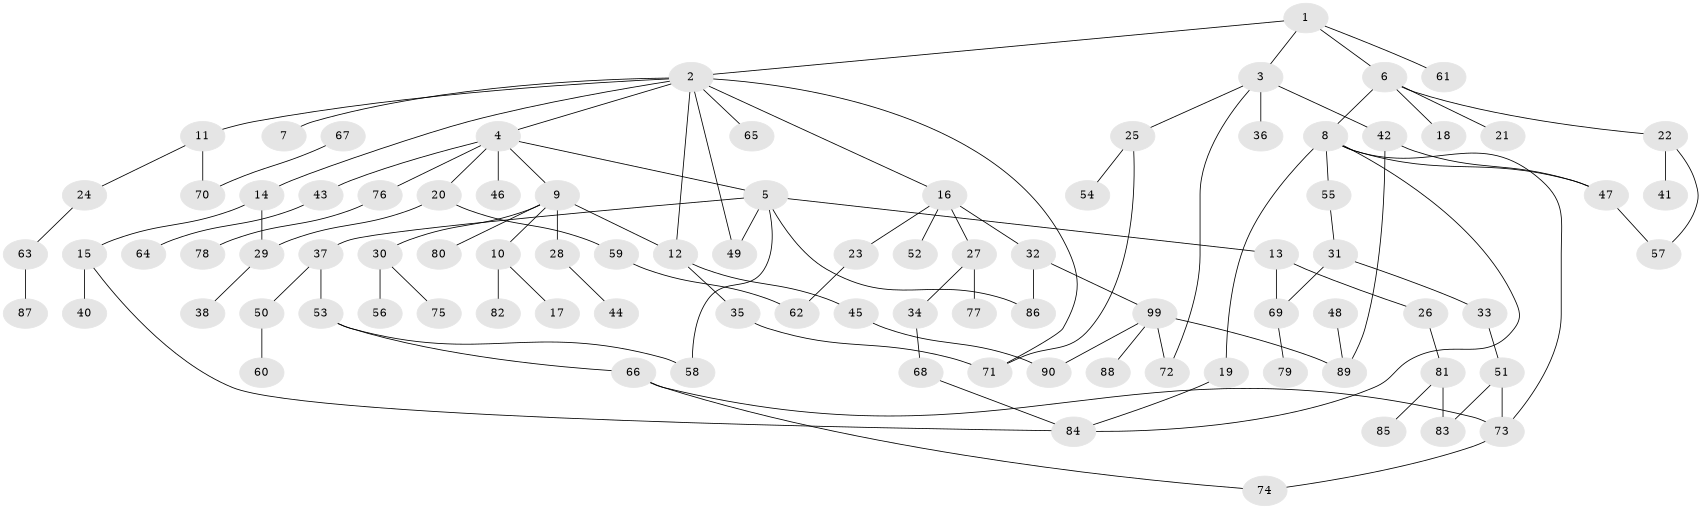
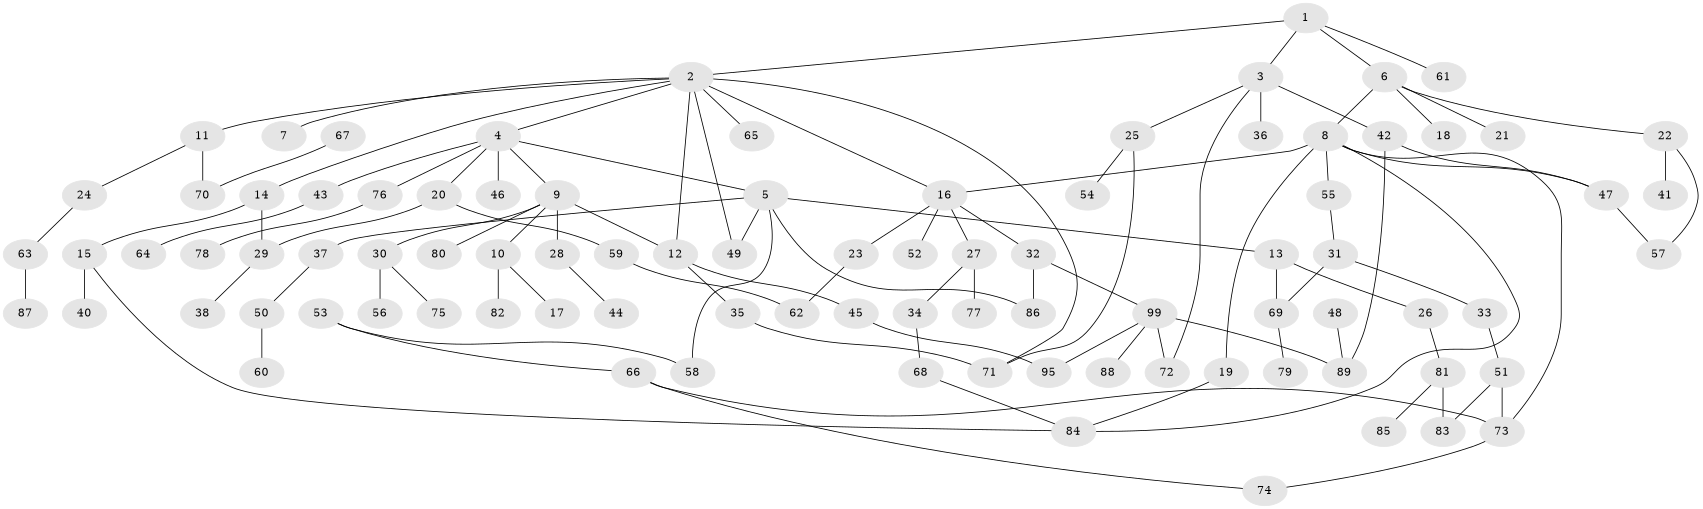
edge "8" -- "16": added
edge "37" -- "53": removed
node "90": label "90" -> "95"
